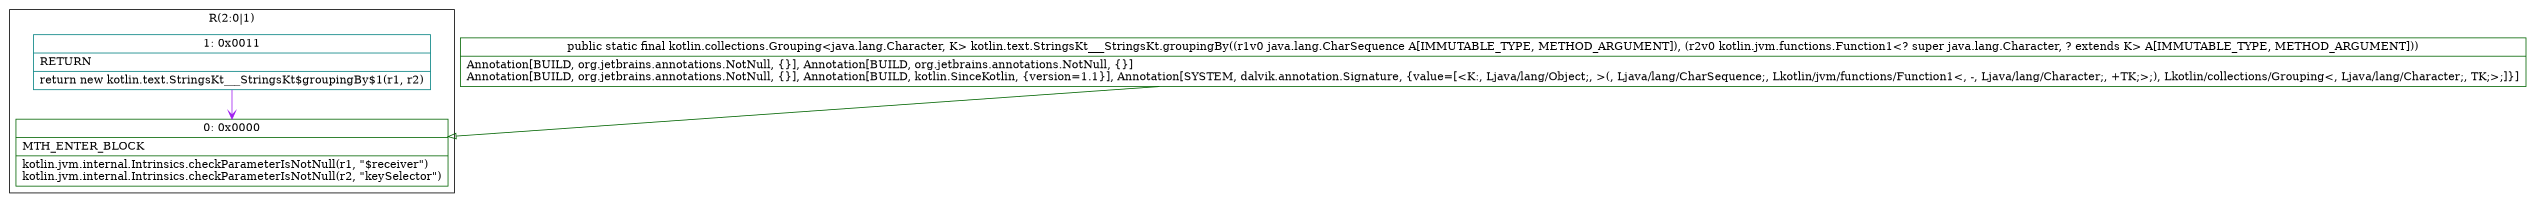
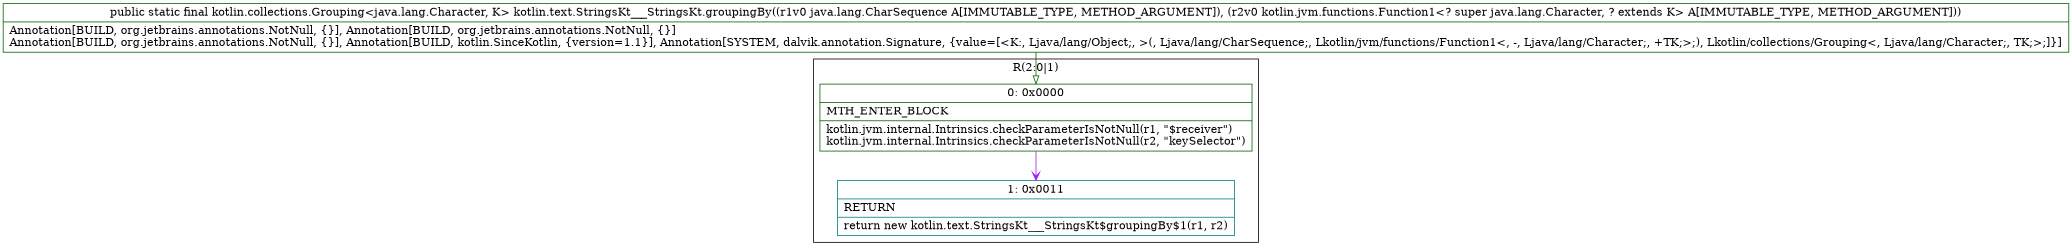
edge "1: 0x0011" -> "0: 0x0000": reversed
